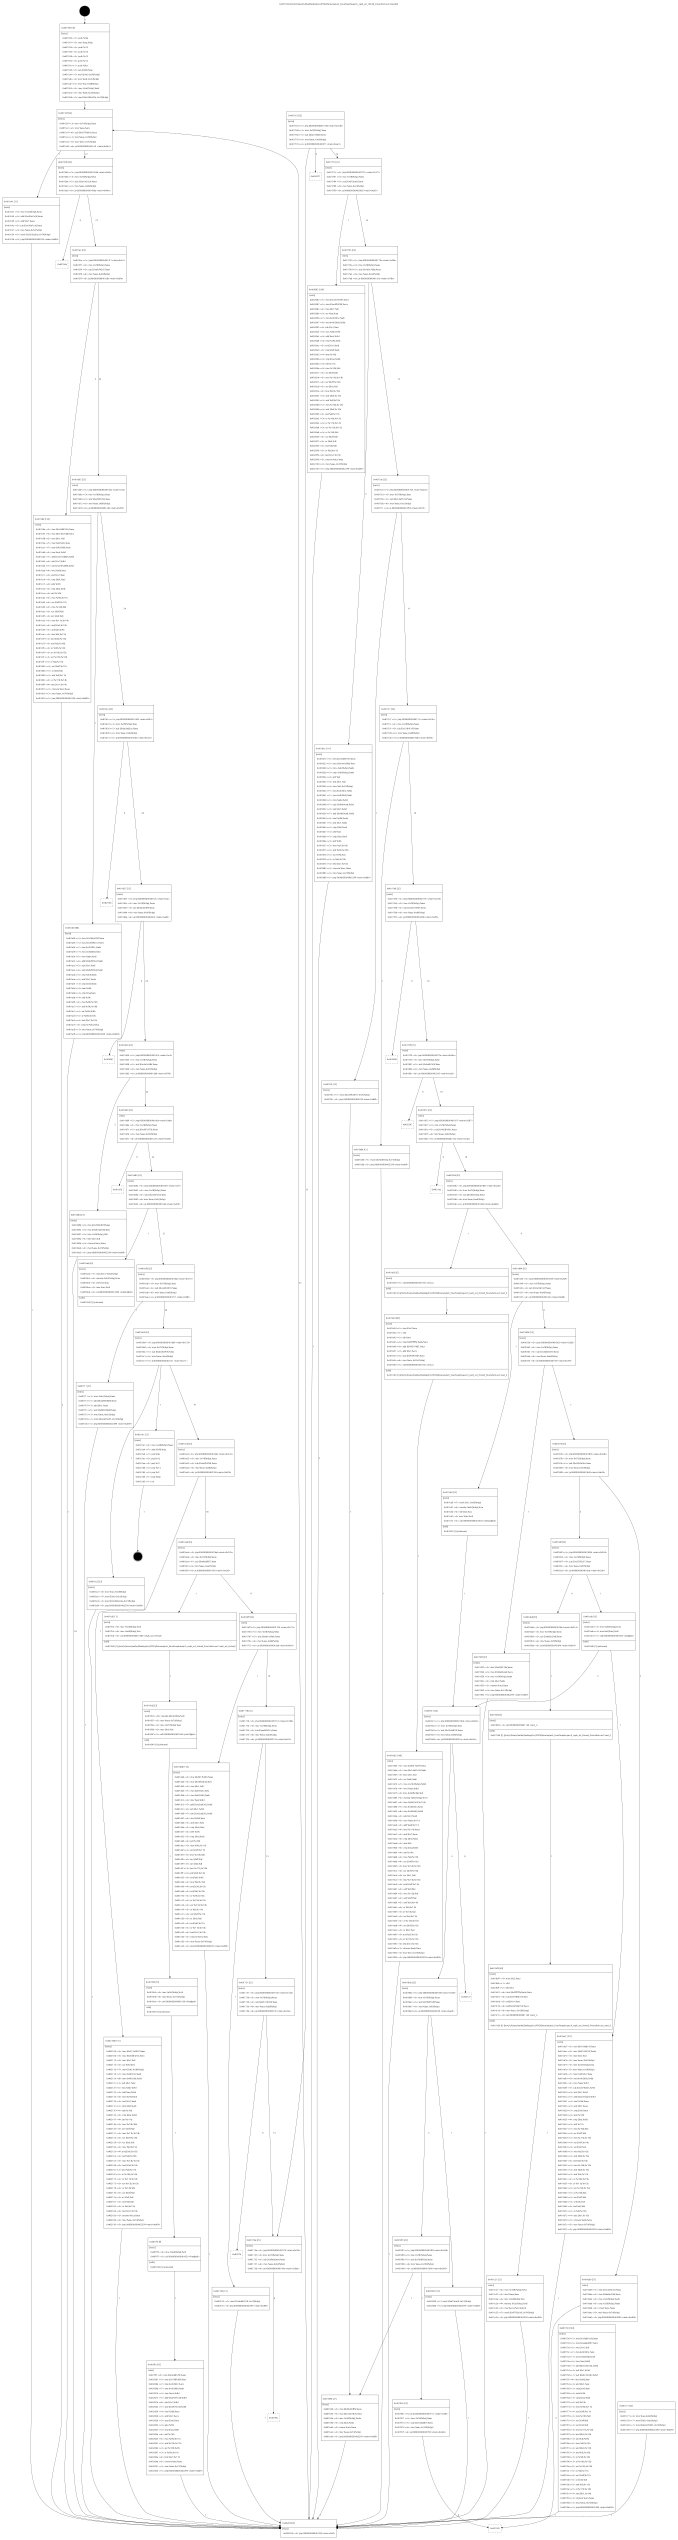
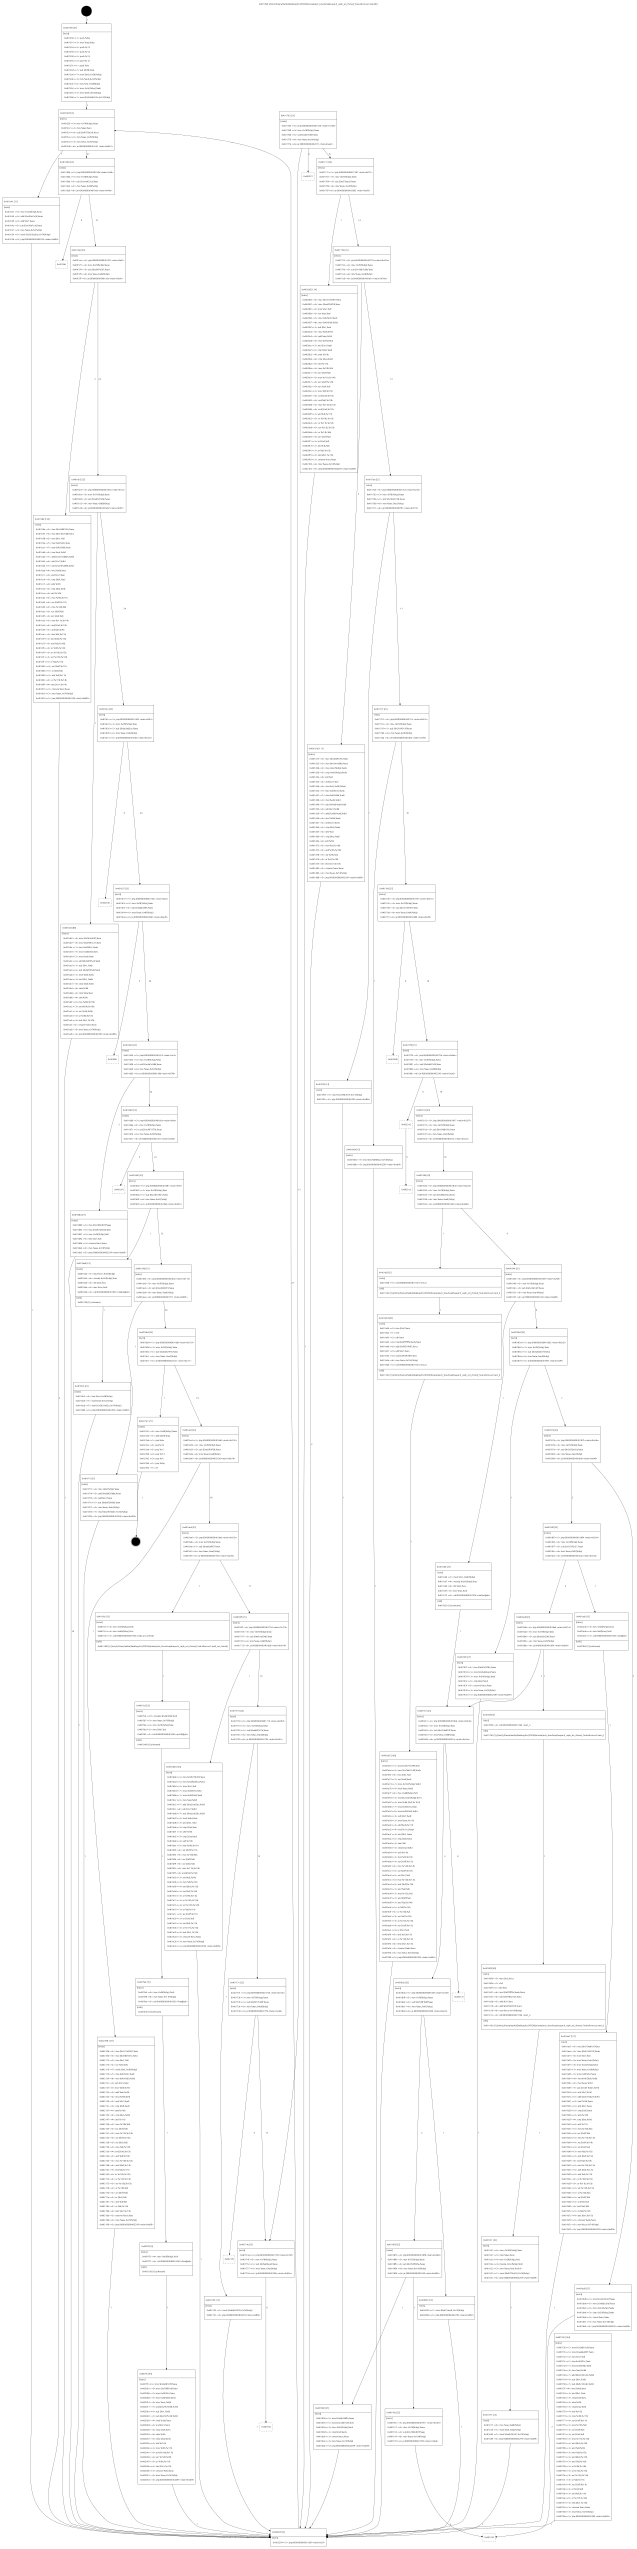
edge "0x401812 [25]" -> "0x4021ea": now "0x402243" -> "0x4021ea"
edge "0x4016b4 [25]" -> "0x401bc2 [23]": now "0x401bab [23]" -> "0x401bc2 [23]"
edge "0x401ada [13]" -> "0x4018c1 [25]": now "0x4018a8 [25]" -> "0x4018c1 [25]"
edge "0x401c21 [32]" -> "0x402299 [5]": now "0x401c21 [32]" -> "0x401c77 [23]"
